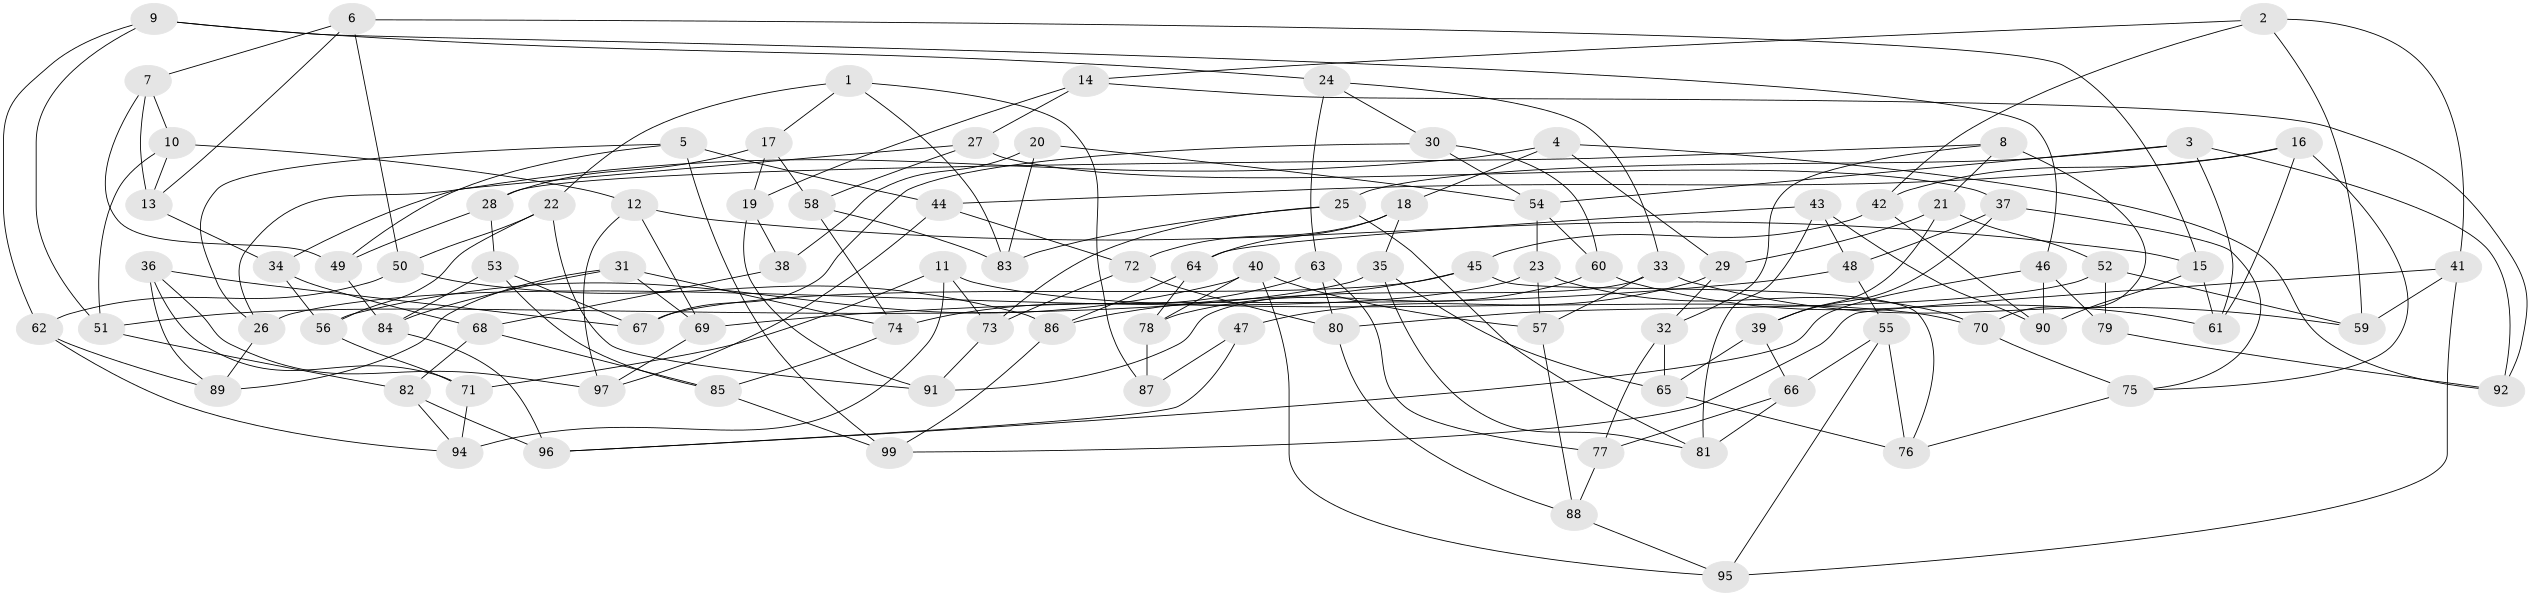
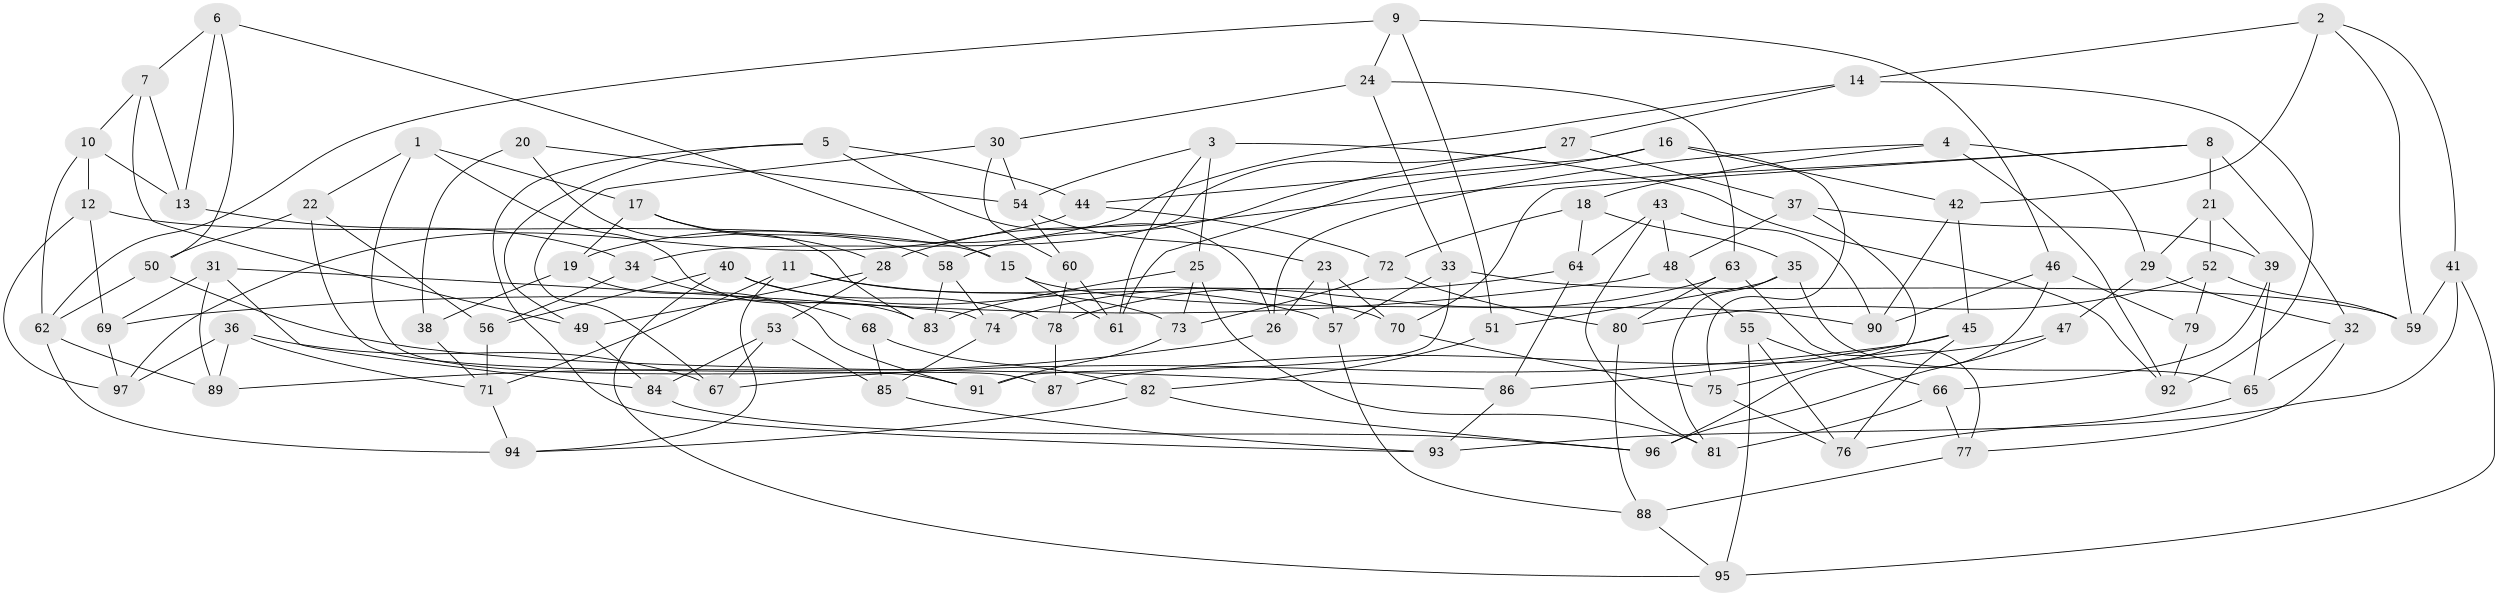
edge "10" -- "51": now "10" -- "62"
edge "38" -- "68": now "38" -- "71"
node "99": label "99" -> "93"
